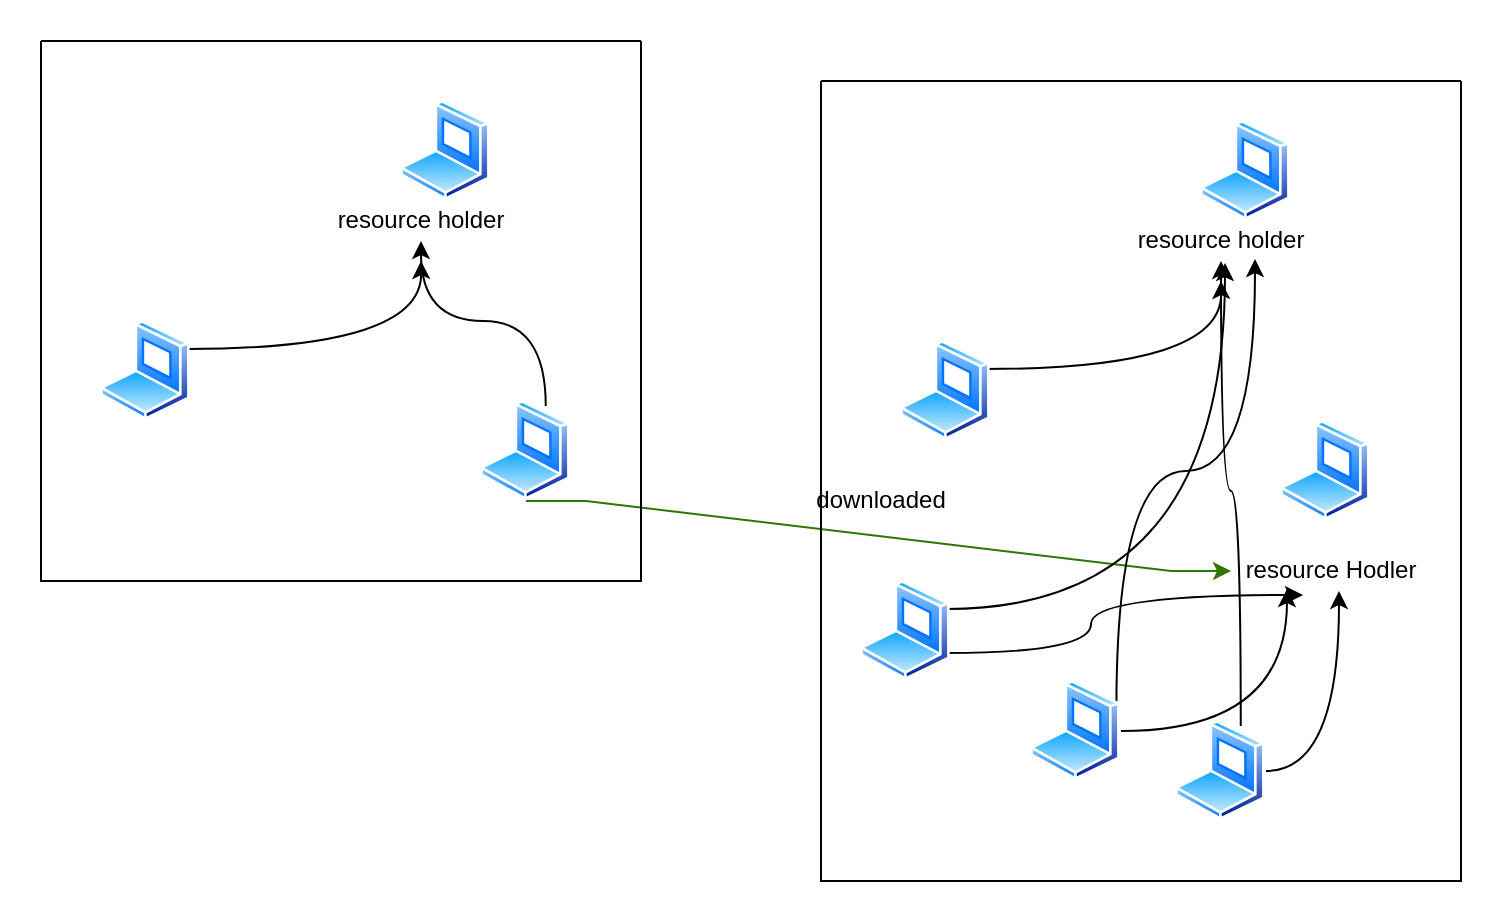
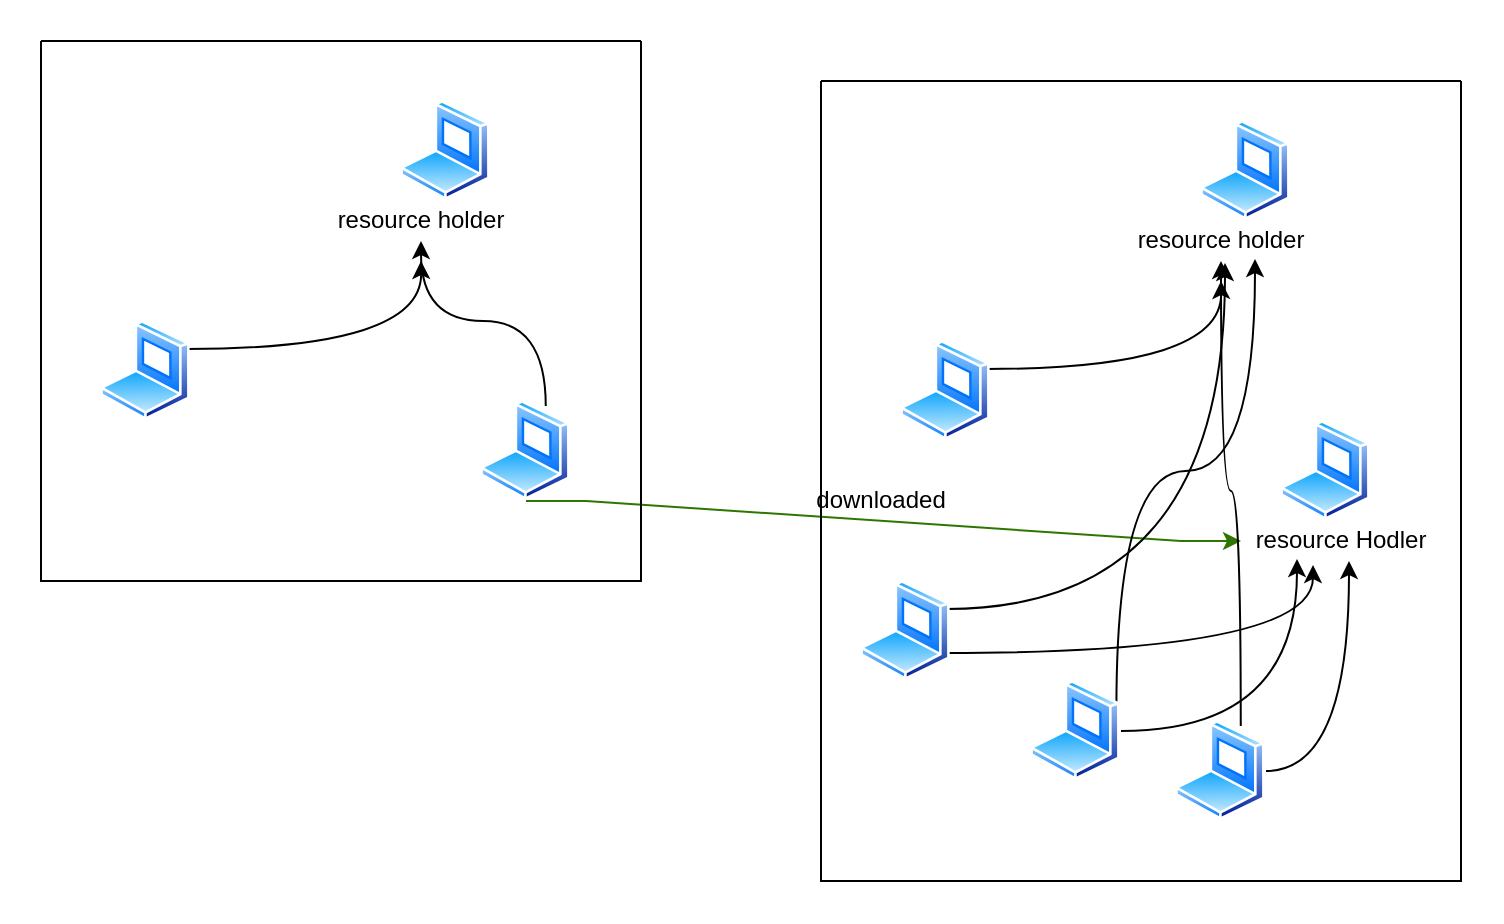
node "resource Hodler": moved (1331, 571) -> (1341, 541)
